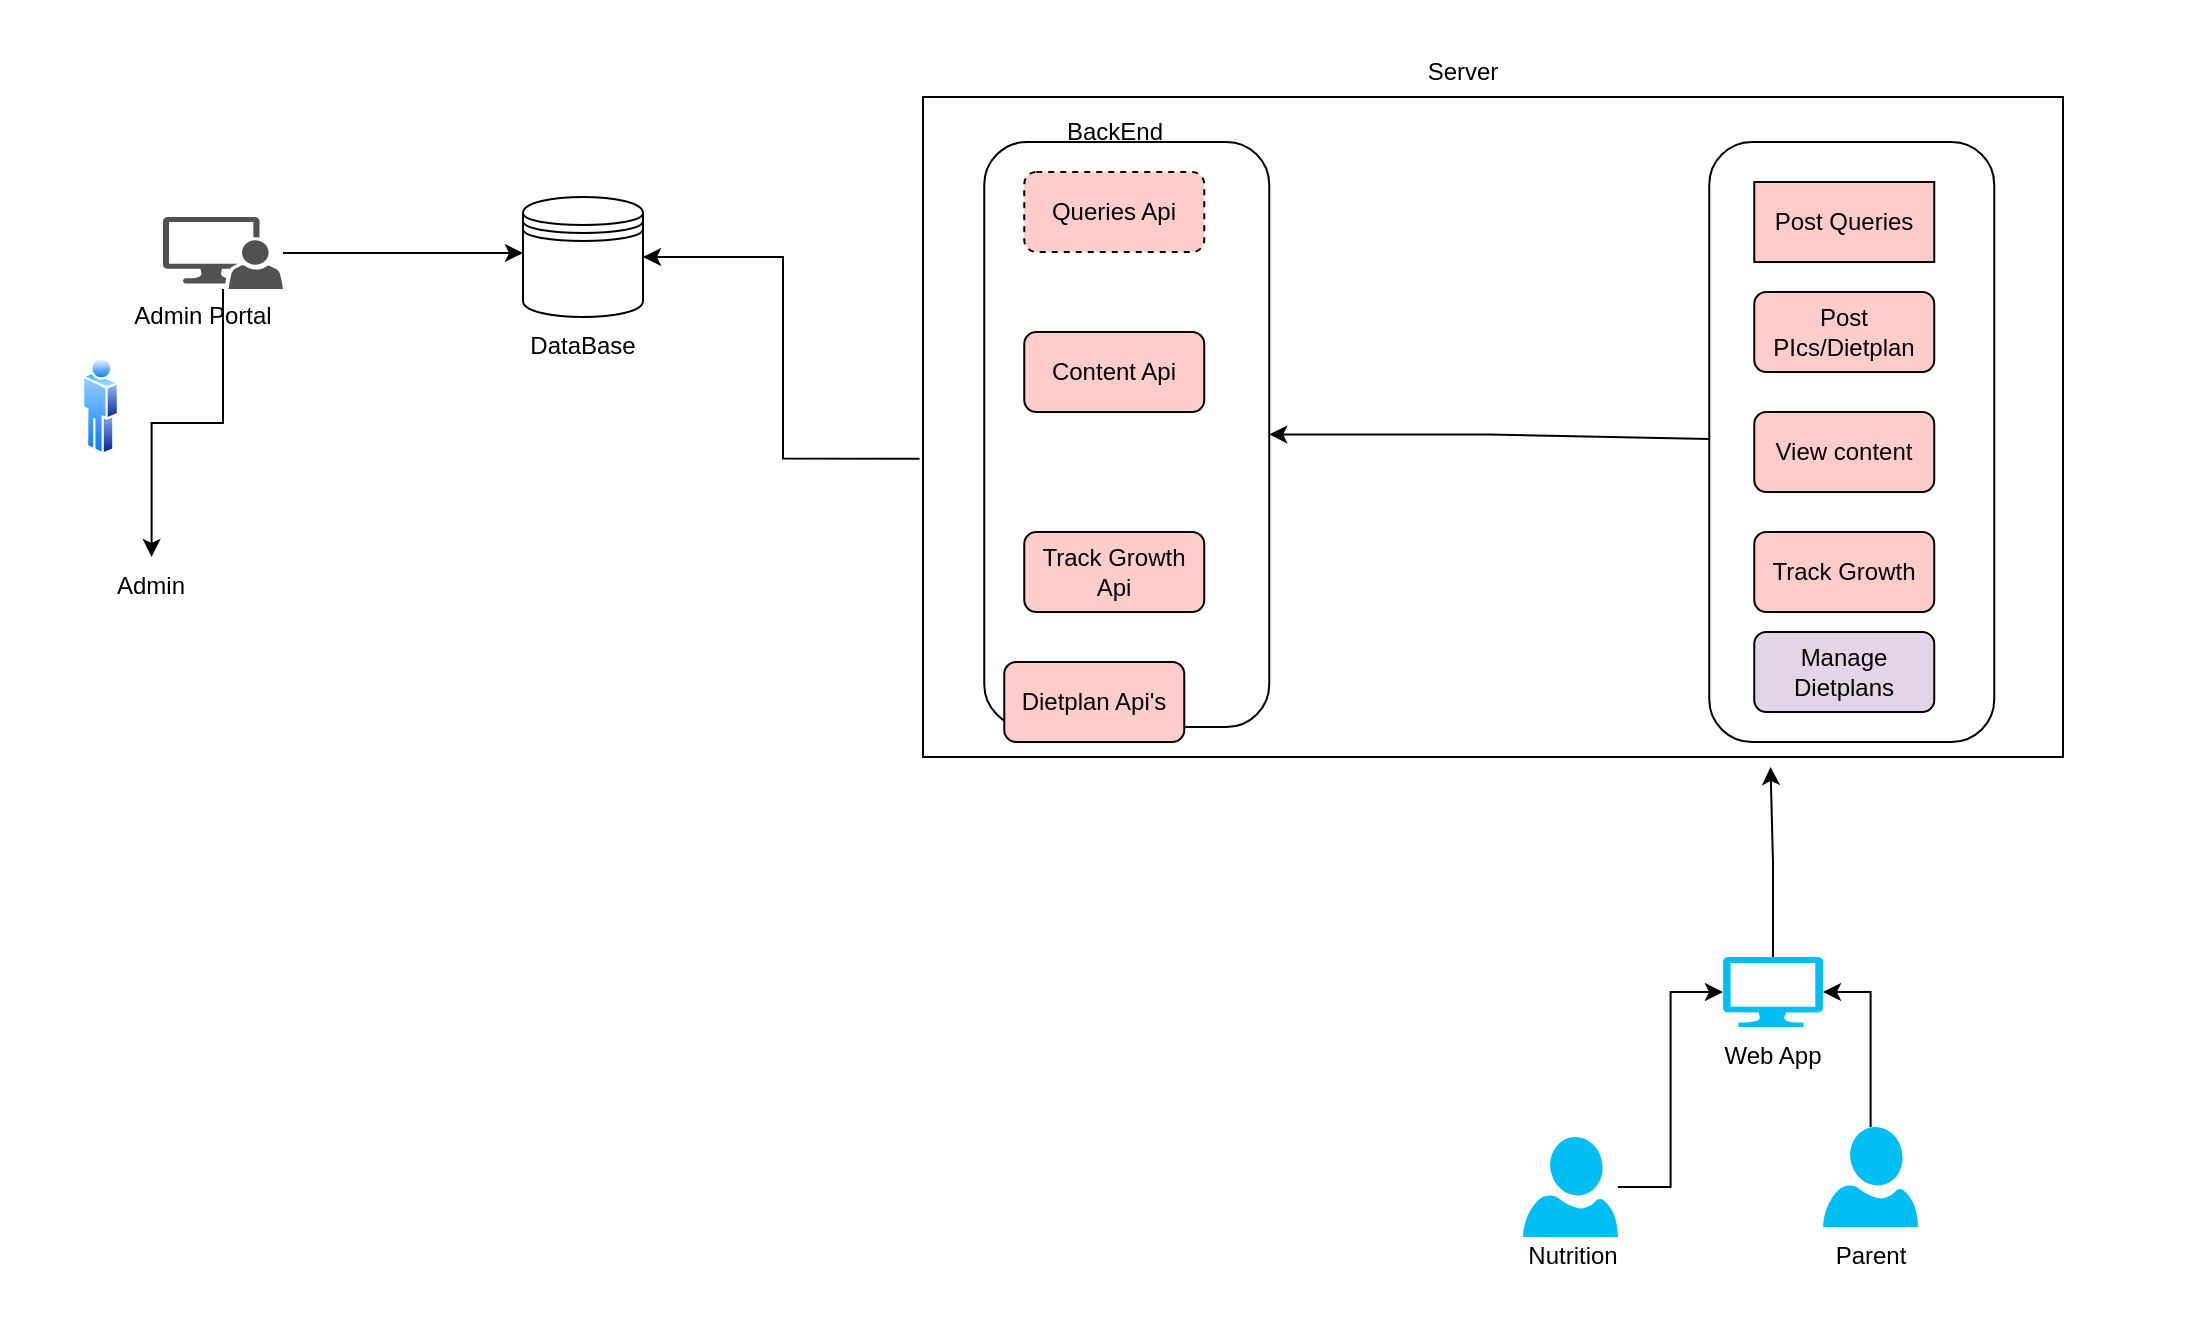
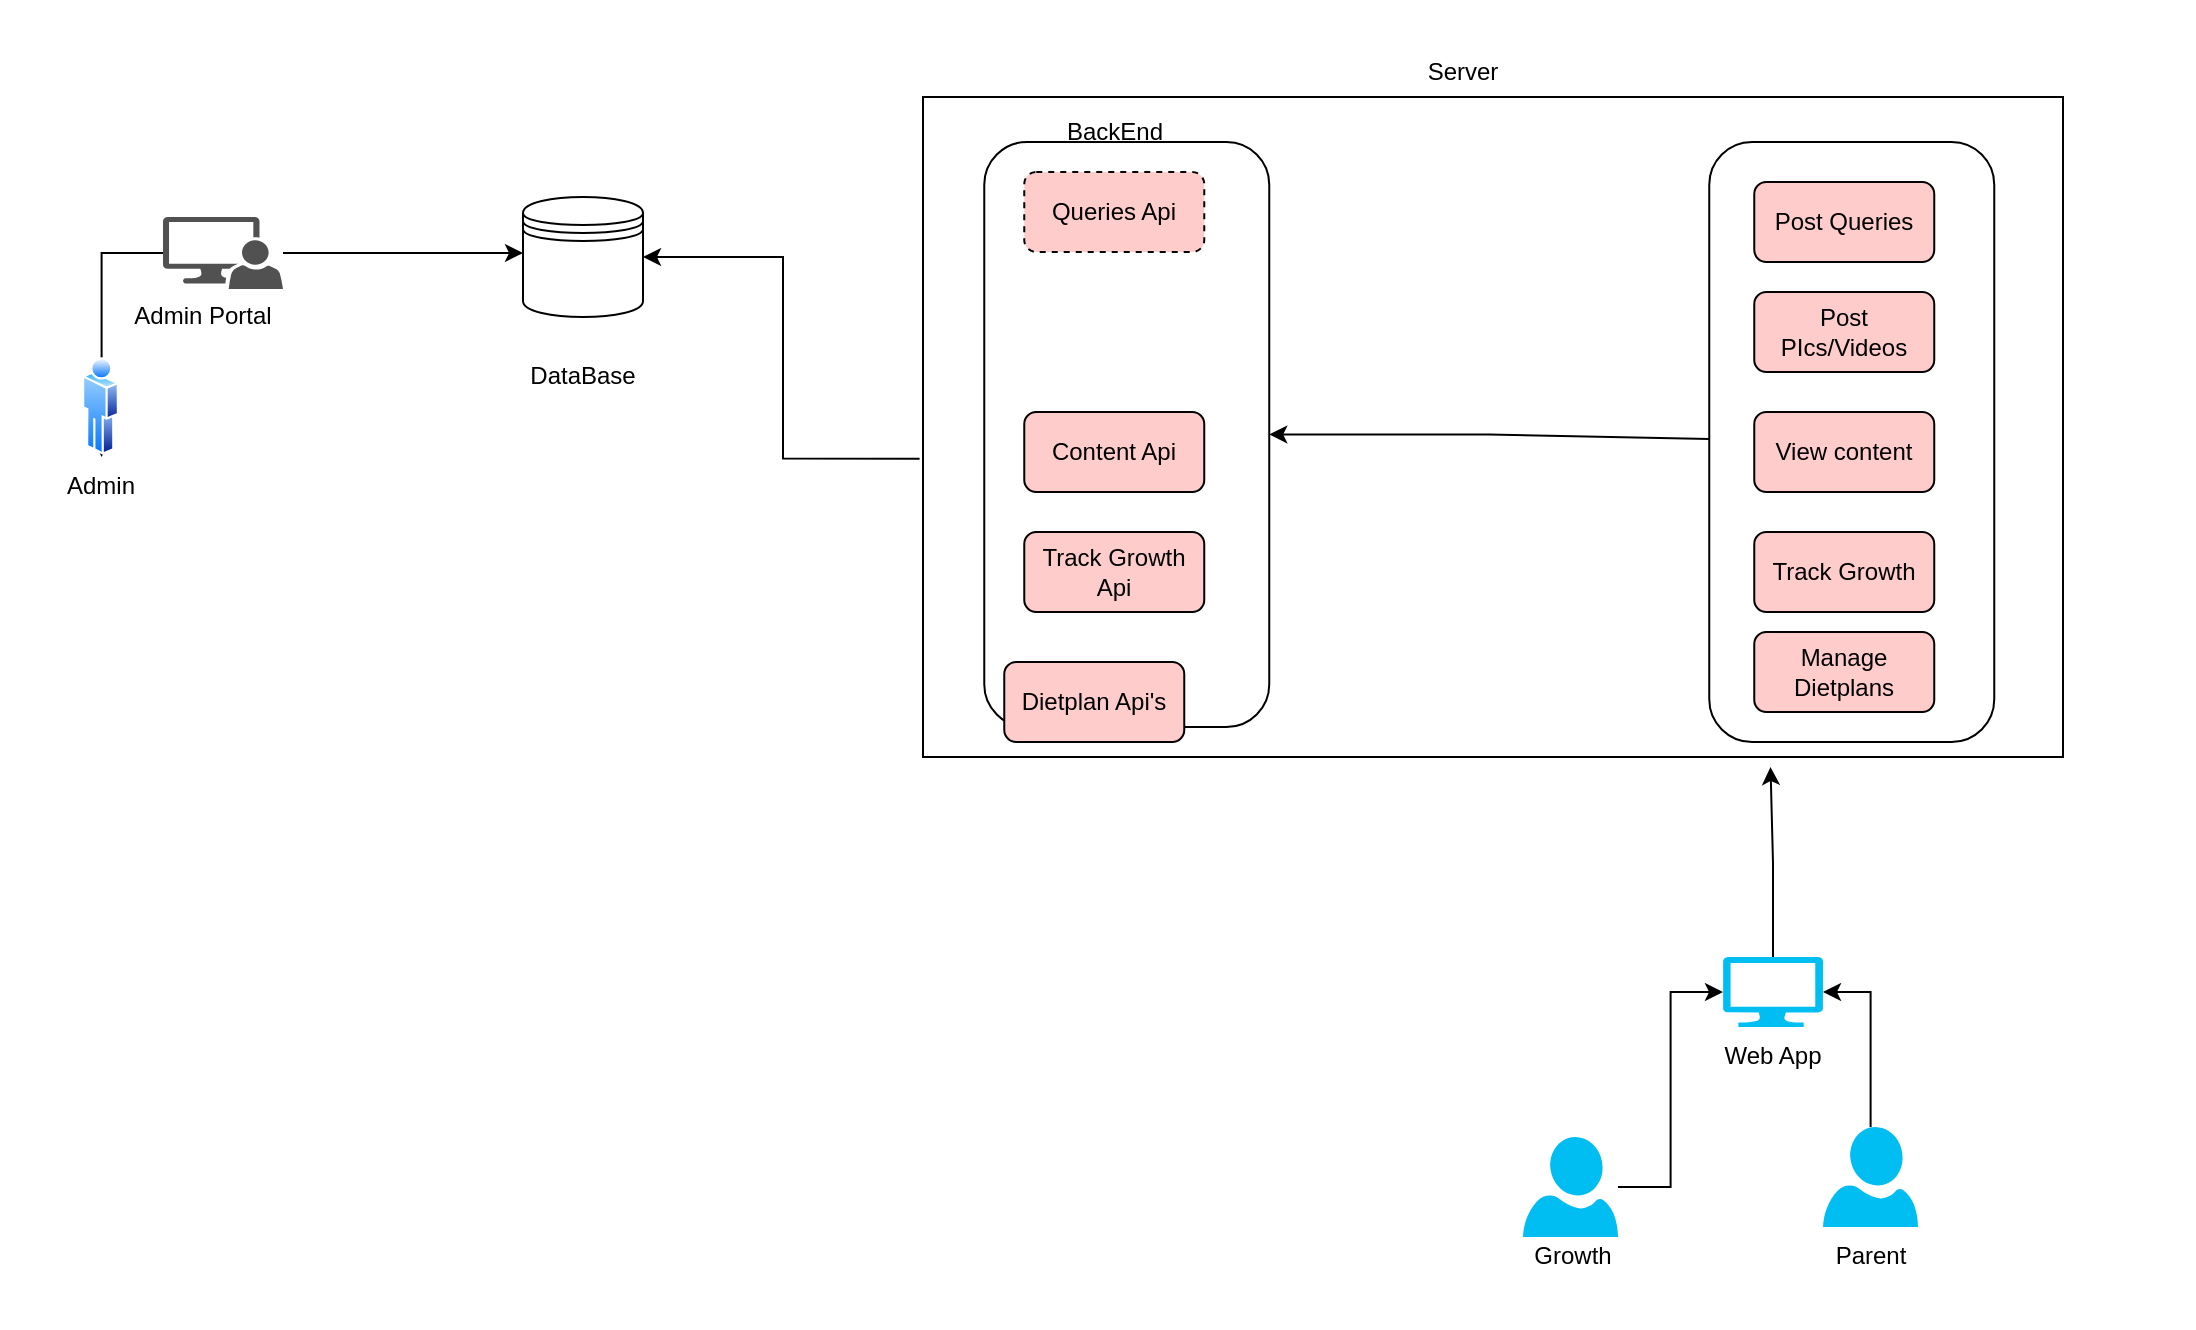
node "Post Queries": shape rectangle -> rounded rectangle
node "Post PIcs/Dietplan": label "Post PIcs/Dietplan" -> "Post PIcs/Videos"
node "DataBase": moved (583, 347) -> (583, 377)
node "Content Api": moved (1114, 372) -> (1114, 452)
node "Admin": moved (152, 587) -> (102, 487)
node "Manage Dietplans": fillcolor #e1d5e7 -> #ffcccc
node "Nutrition": label "Nutrition" -> "Growth"
